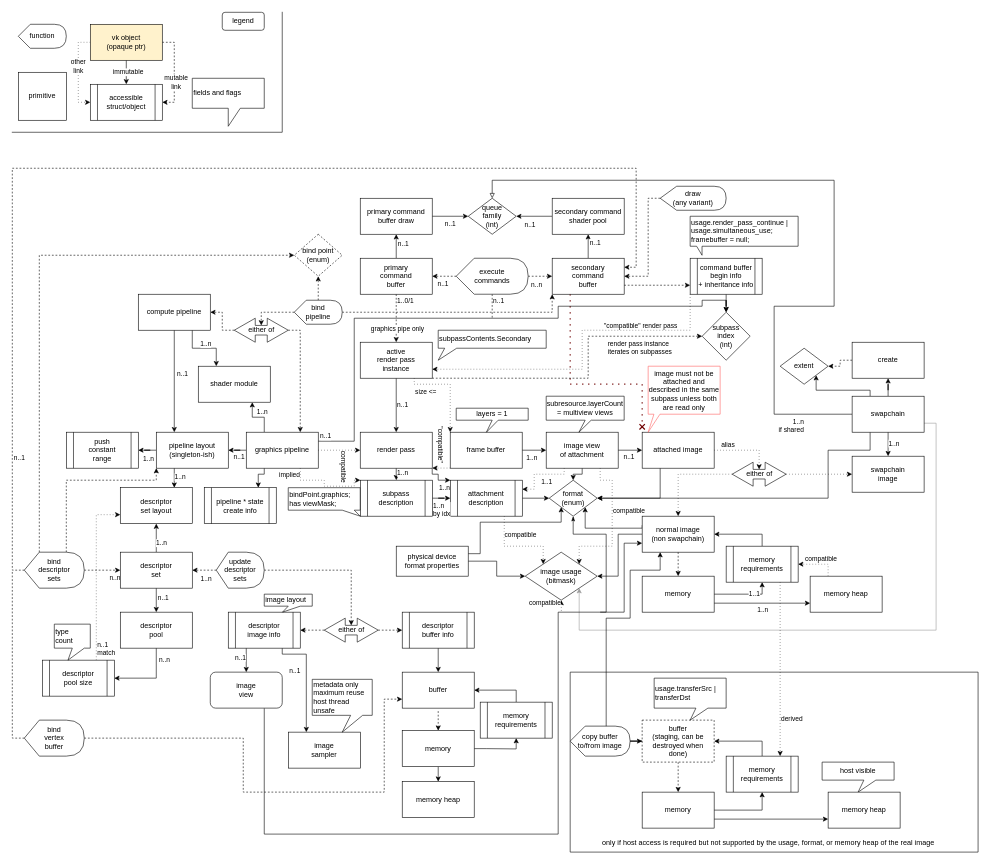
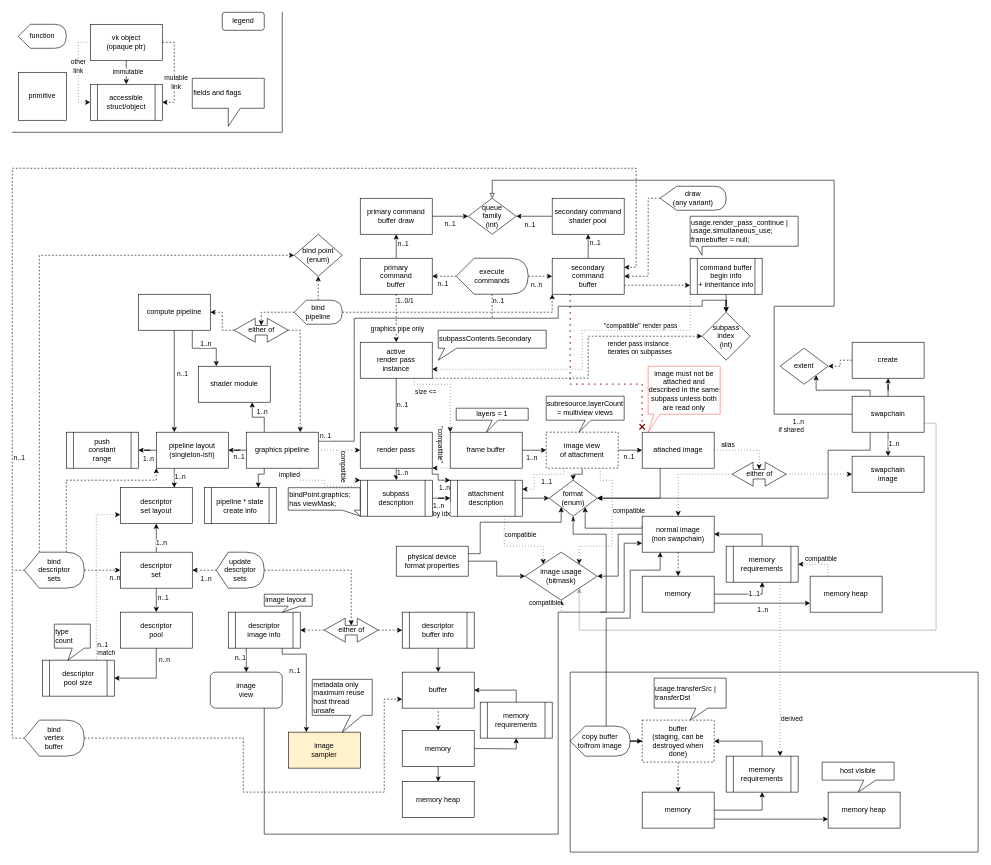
node "vk object (opaque ptr)": fillcolor #fff2cc -> #ffffff
node "bind point (enum)": style dashed -> solid
node "image view of attachment": style solid -> dashed
node "image sampler": fillcolor #ffffff -> #fff2cc
node "only if host access is required but not supported by the usage, format, or memory heap of the real image": removed
